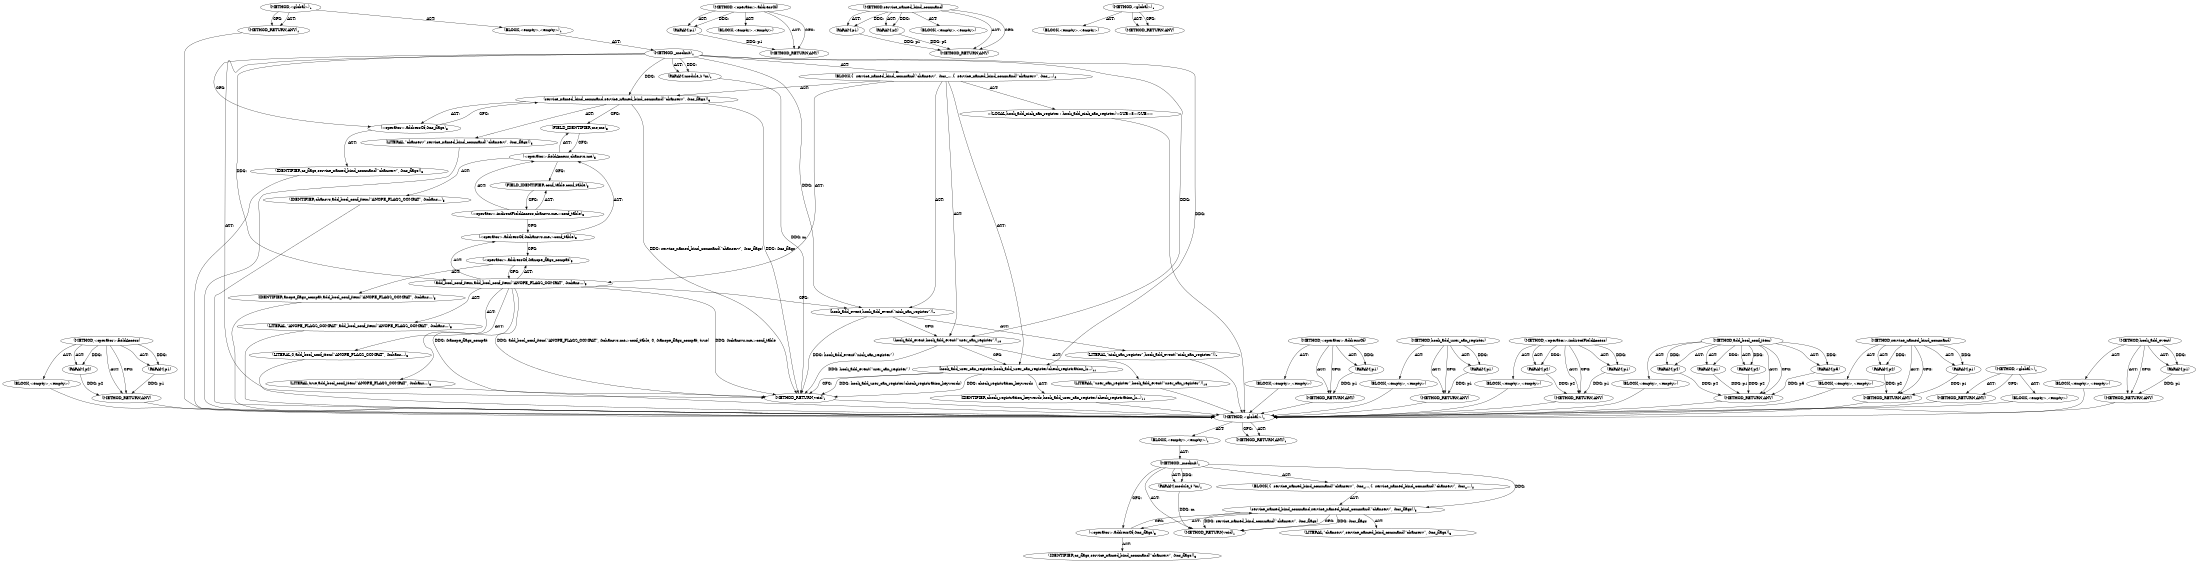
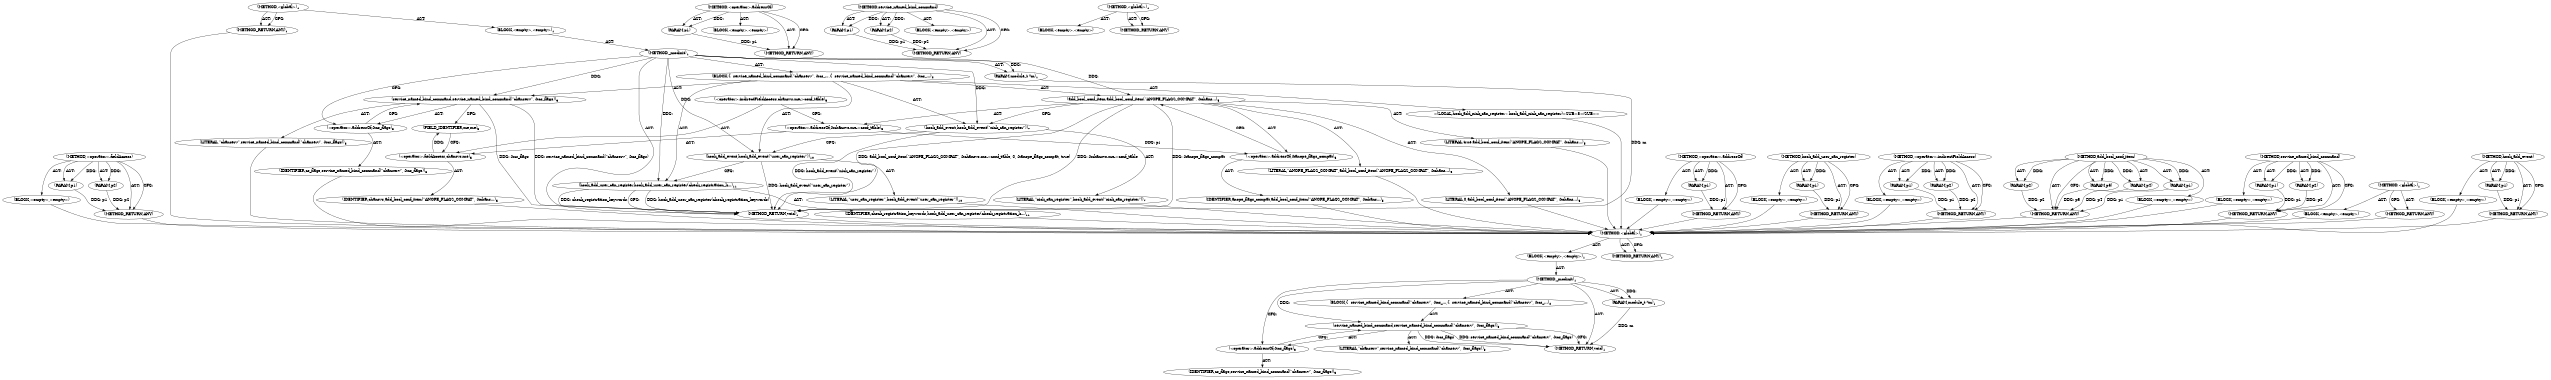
edge "(<operator>.fieldAccess,chansvs.me)" -> "(FIELD_IDENTIFIER,me,me)": label "AST: " -> "DDG: "
node "(FIELD_IDENTIFIER,conf_table,conf_table)": removed
edge "(<operator>.addressOf,&chansvs.me->conf_table)" -> "(<operator>.addressOf,&anope_flags_compat)": label "CFG: " -> "DDG: p1"
